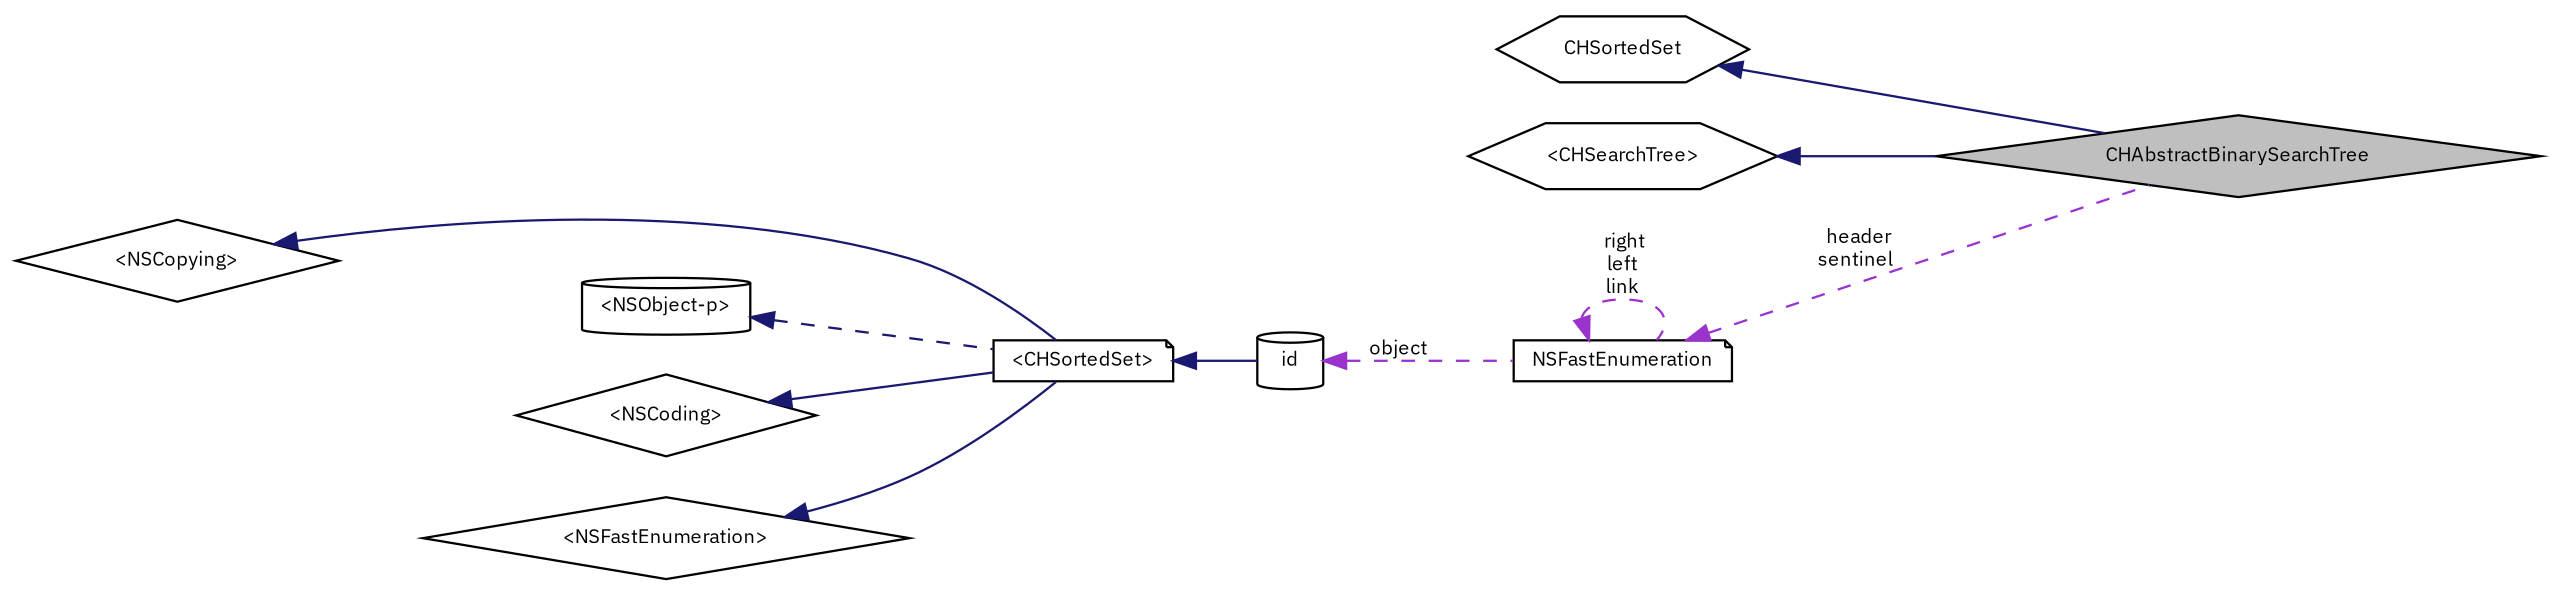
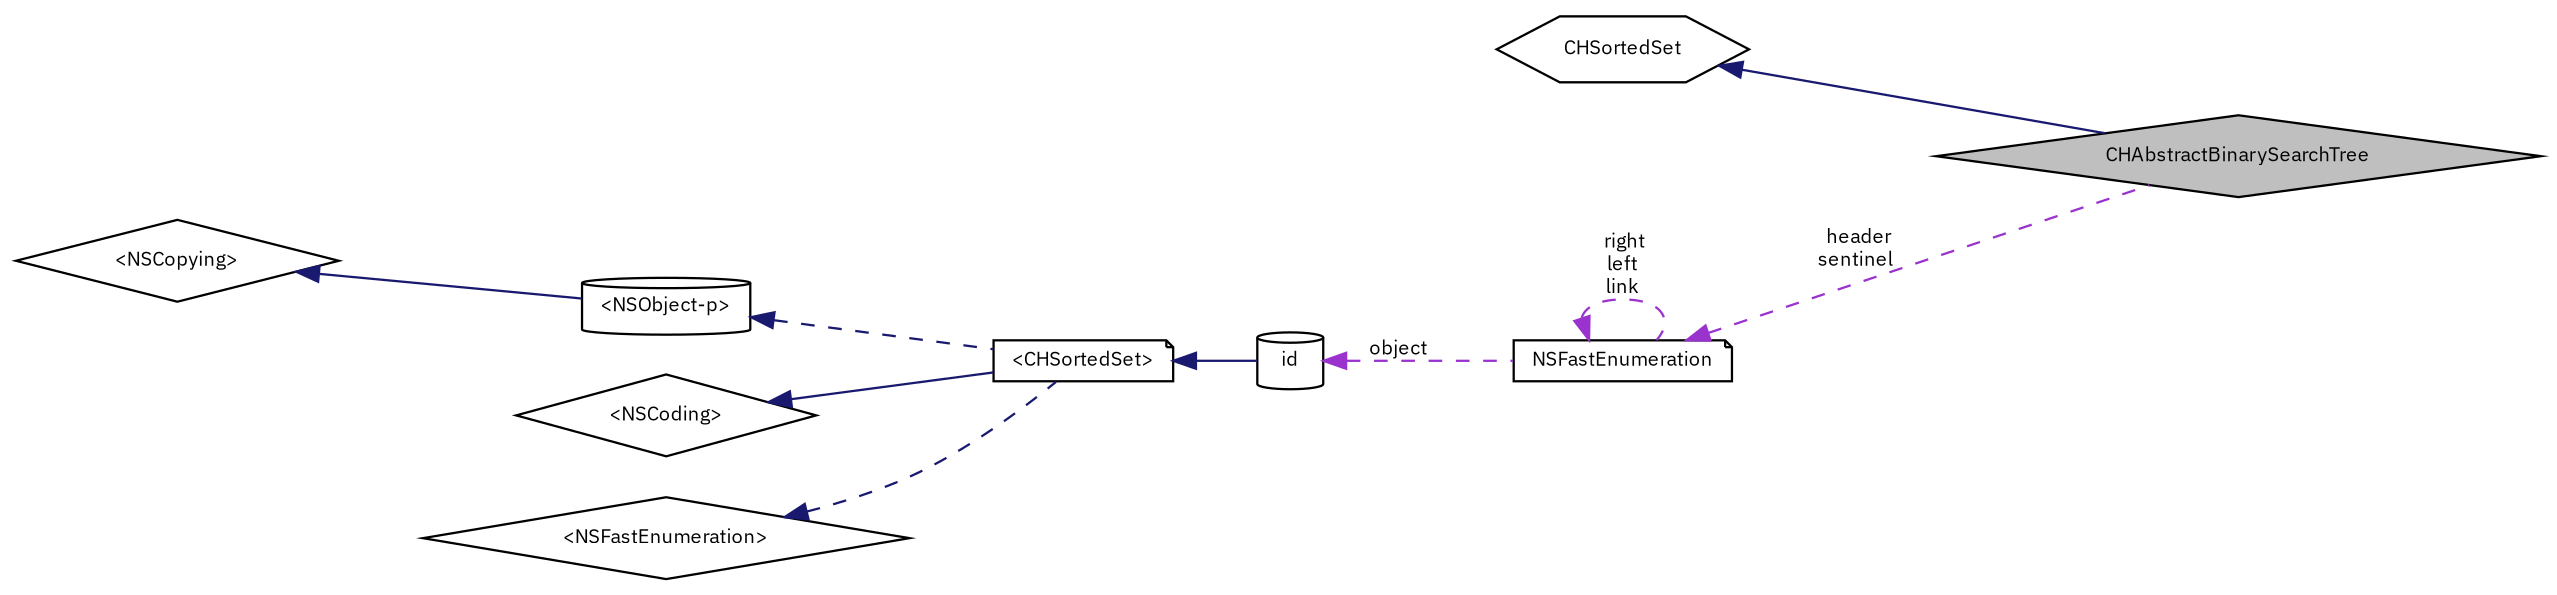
node "<CHSearchTree>": removed
edge "<CHSortedSet>" -> "<NSCopying>": now "<NSObject-p>" -> "<NSCopying>"
edge "<CHSortedSet>" -> "<NSFastEnumeration>": style solid -> dashed
